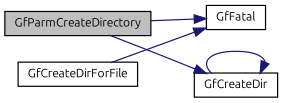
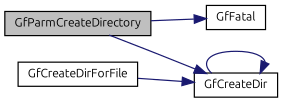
edge "GfCreateDirForFile" -> "GfFatal": now "GfCreateDirForFile" -> "GfCreateDir"
